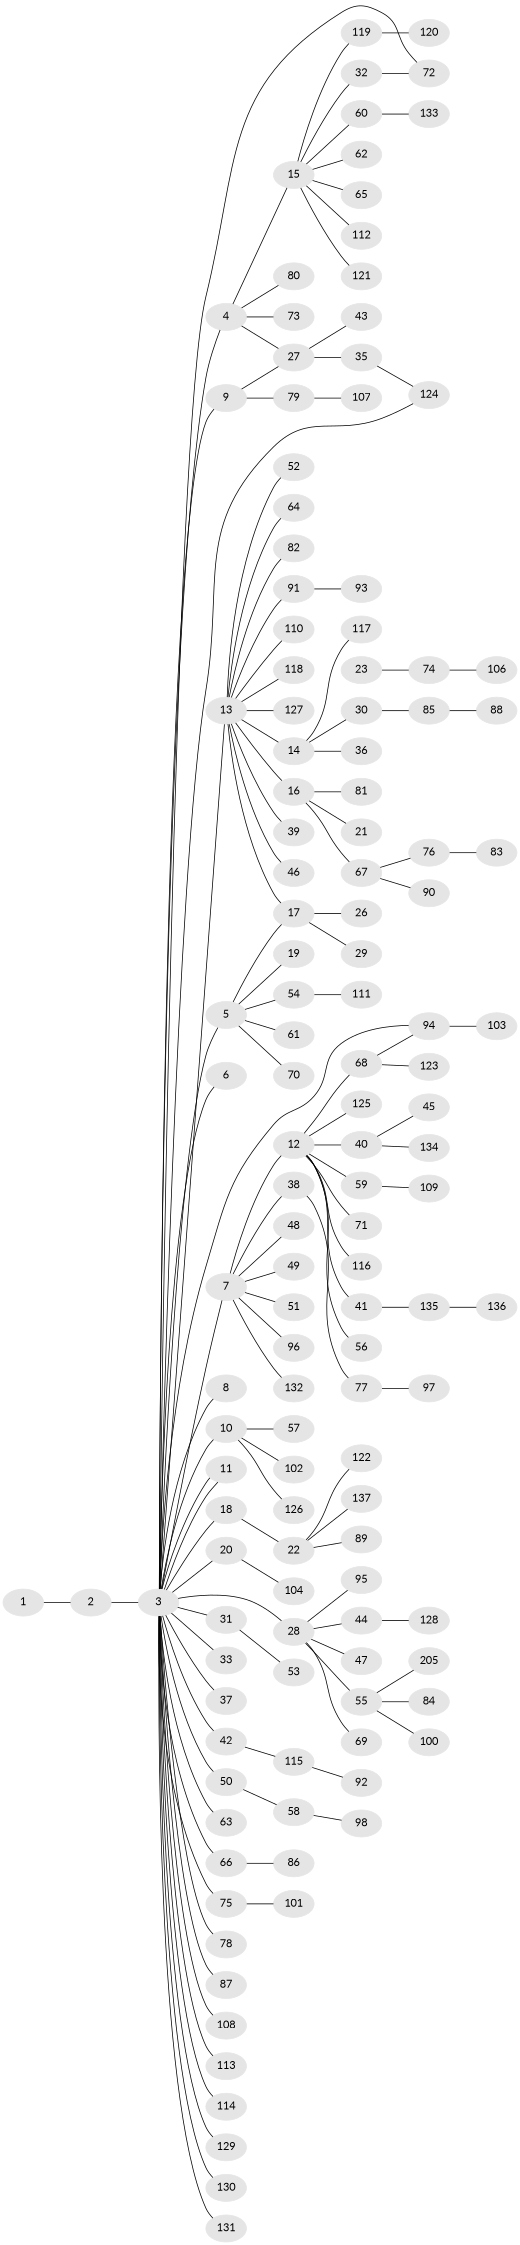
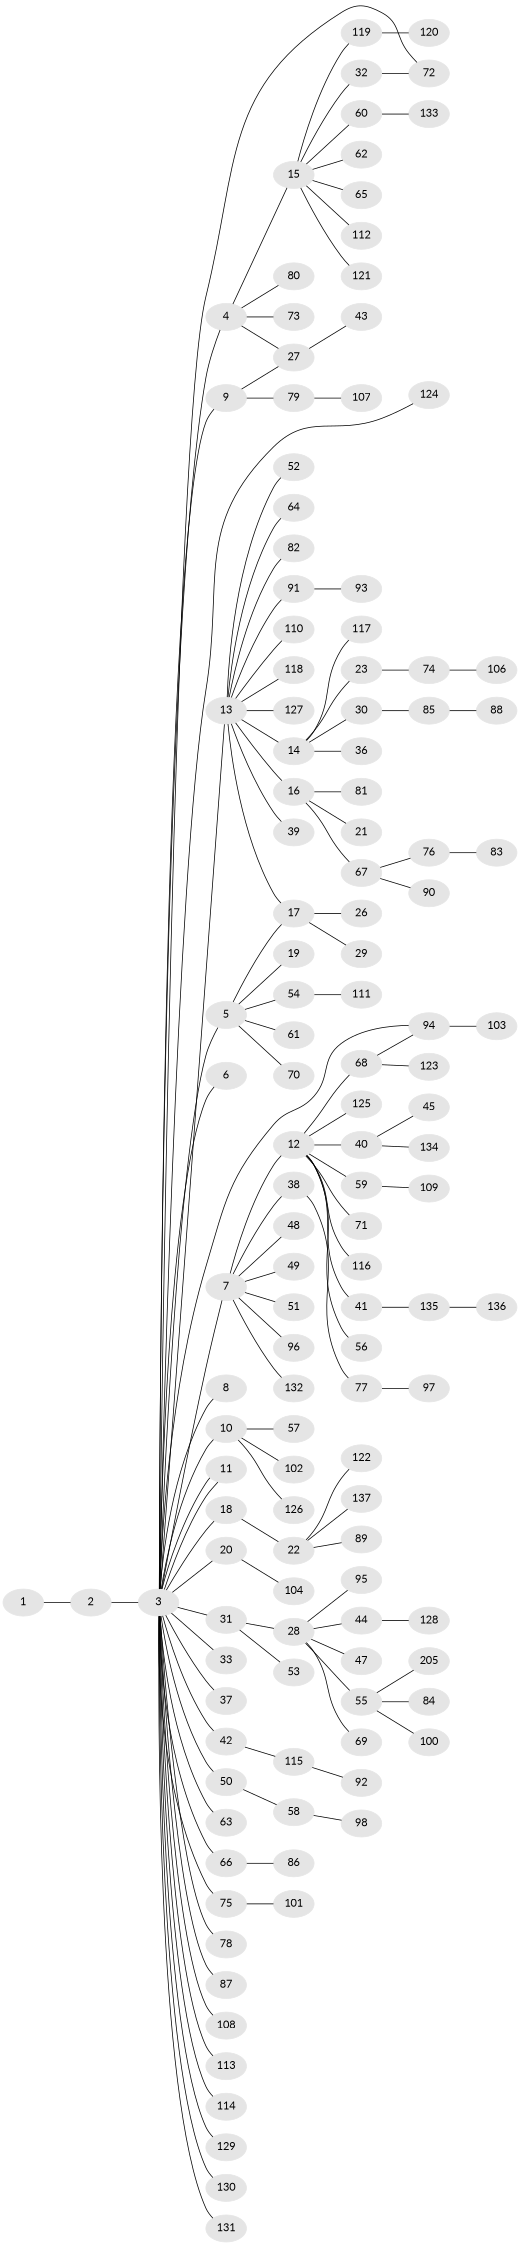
node "35": removed
edge "23" -- "14": added
node "46": removed
edge "3" -- "28": now "31" -- "28"
